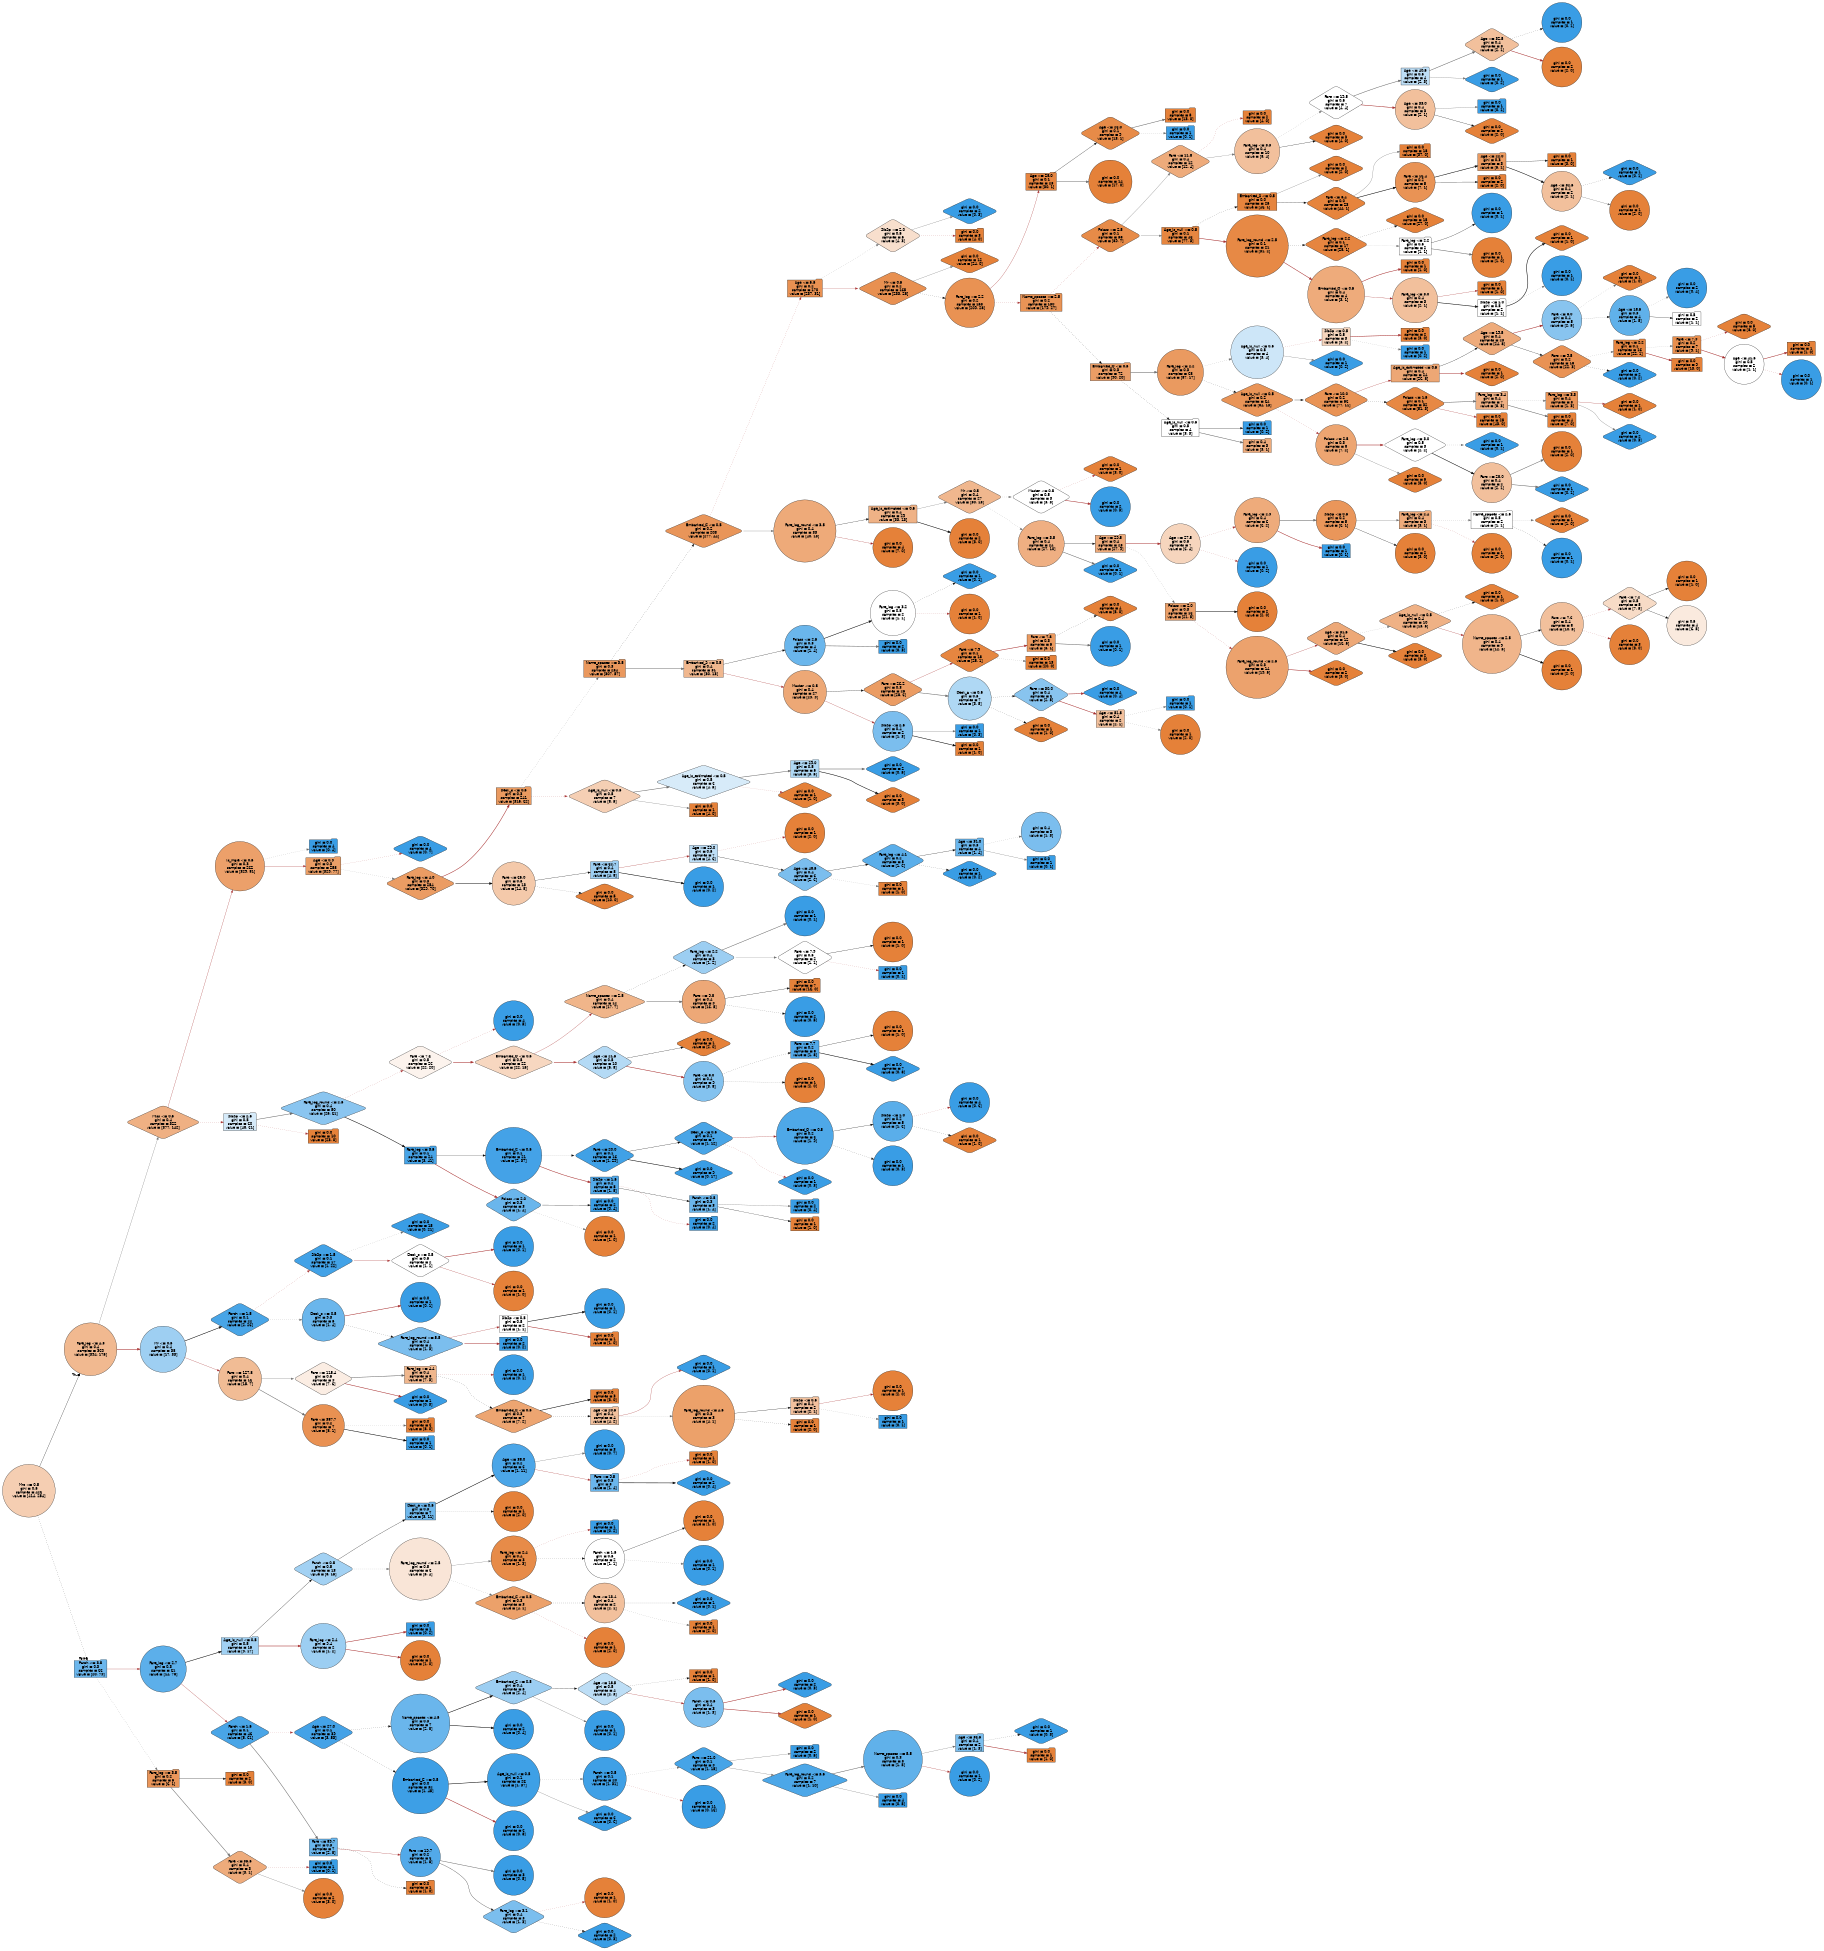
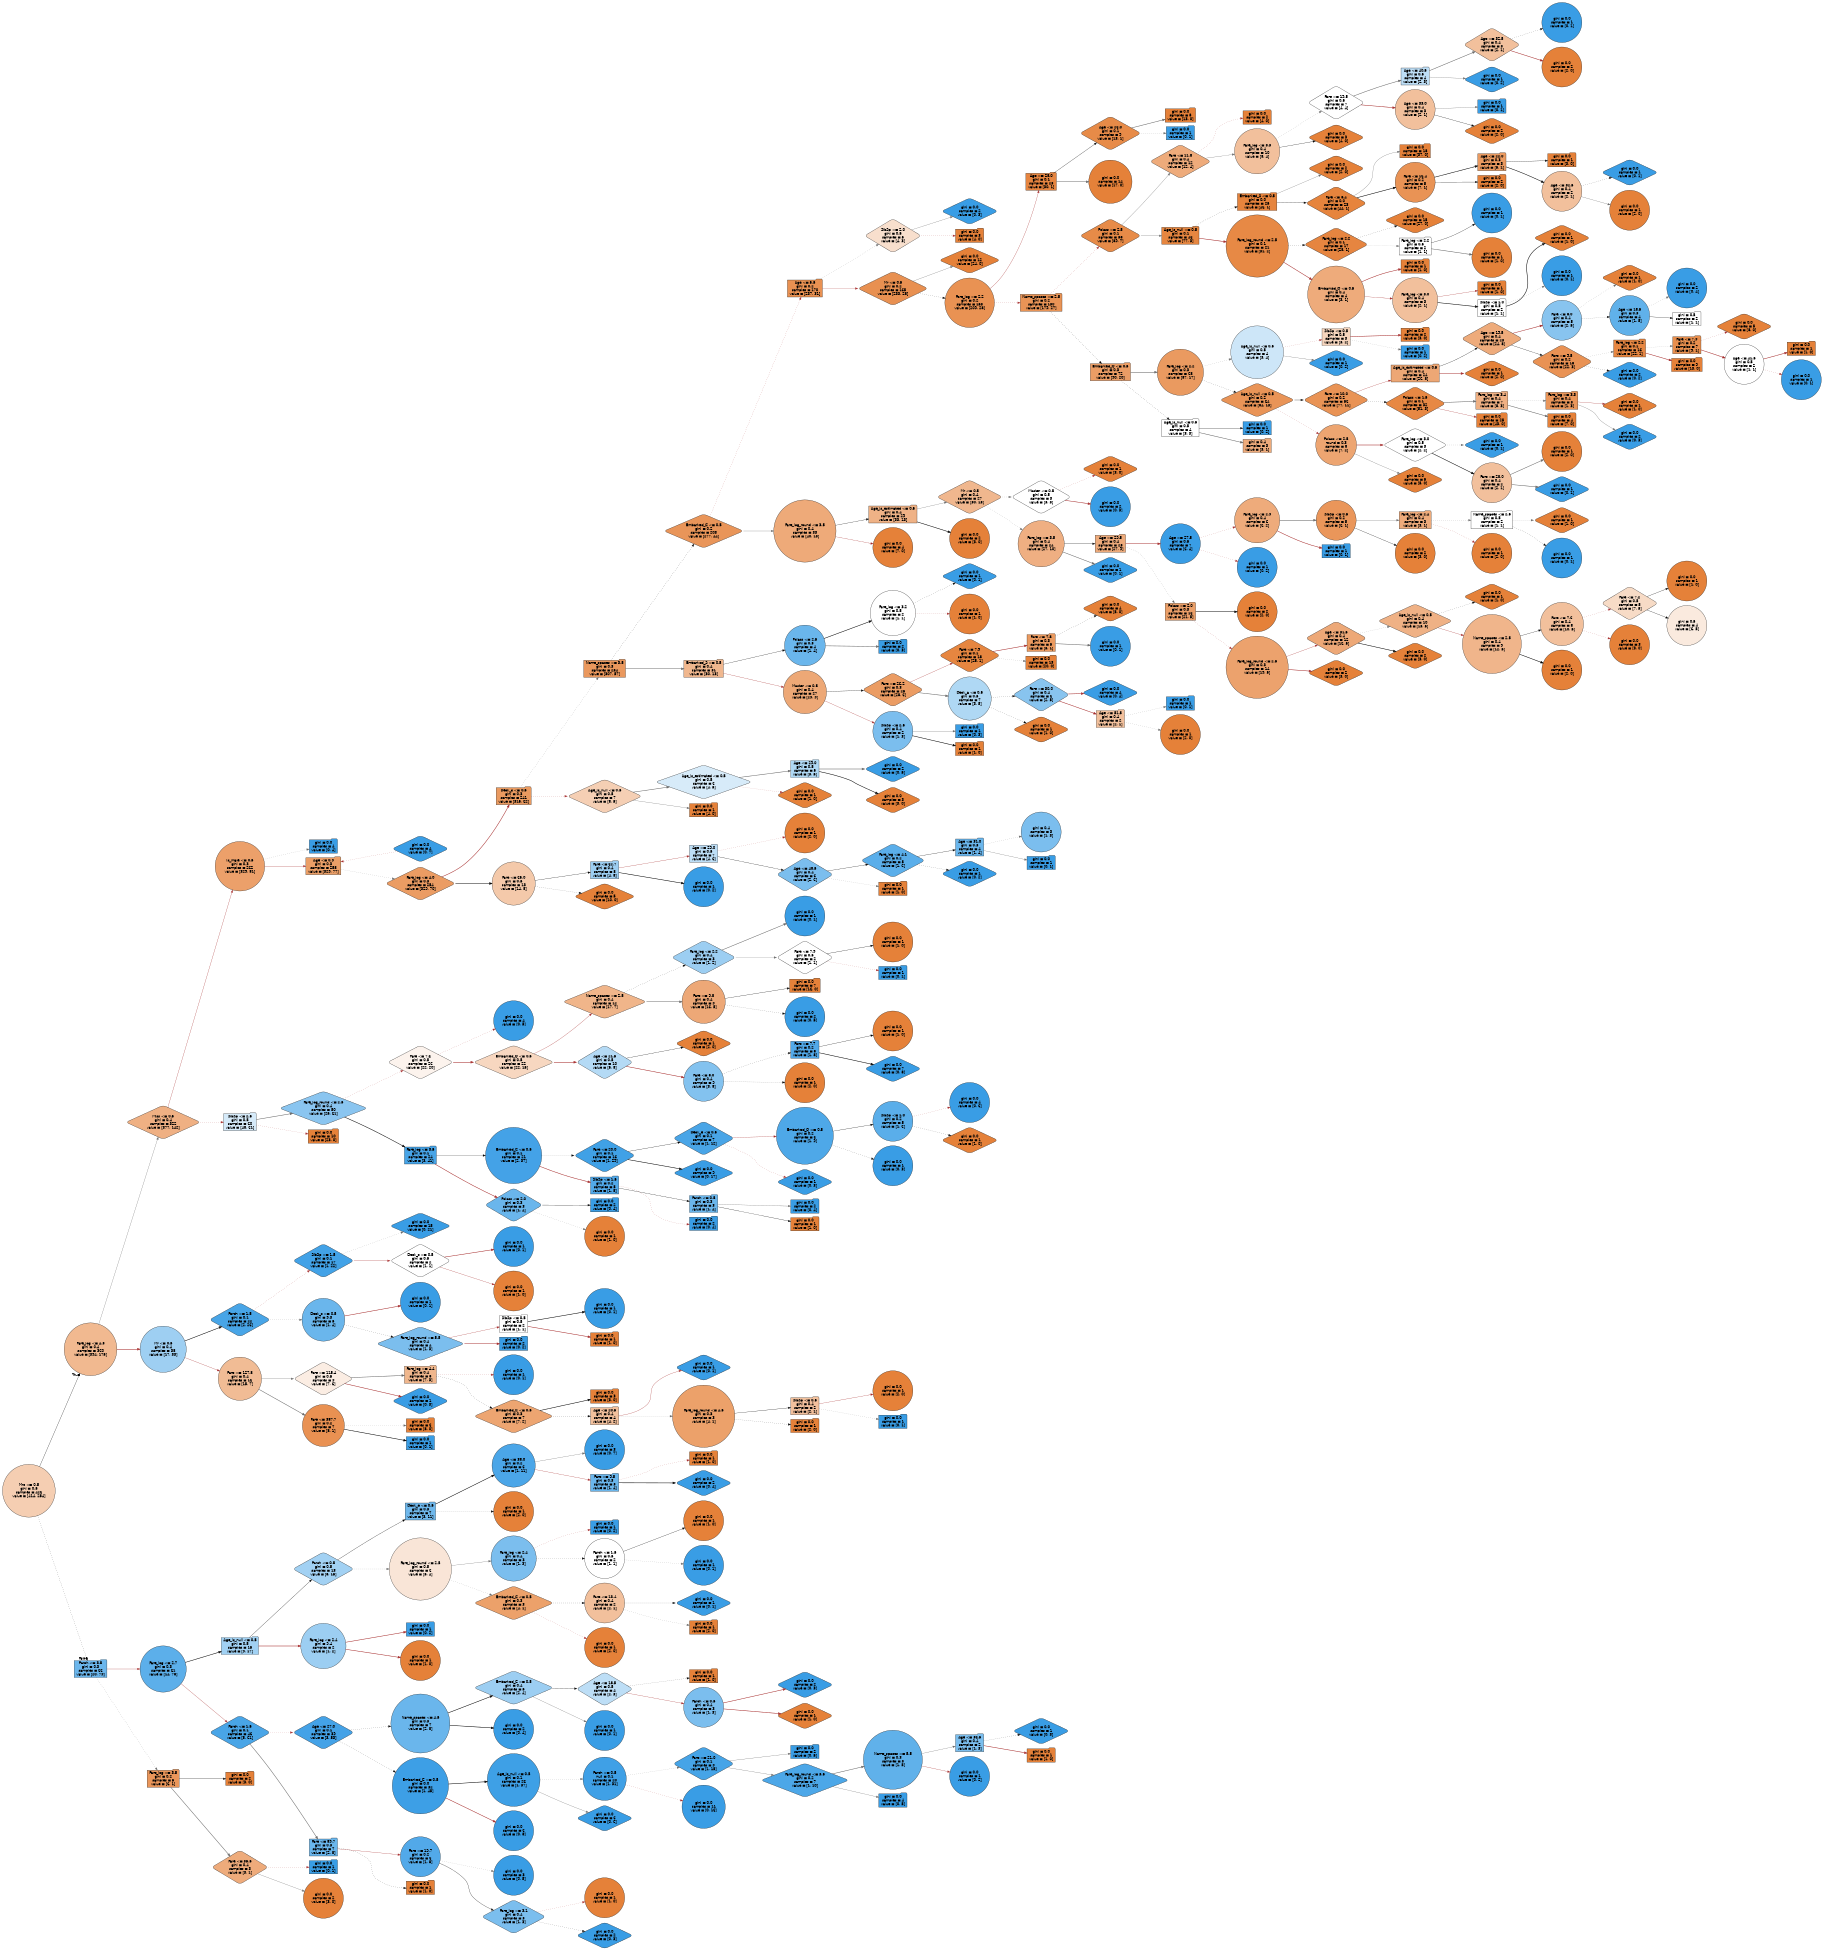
node "Pclass <= 2.5 gini = 0.3 samples = 8 value = [7, 2]": label "Pclass <= 2.5 gini = 0.3 samples = 8 value = [7, 2]" -> "Pclass <= 2.5 round = 0.3 samples = 8 value = [7, 2]"
node "Age <= 27.5 gini = 0.5 samples = 7 value = [6, 4]": fillcolor #e5813955 -> #399de5ff
edge "Age <= 0.9 gini = 0.3 samples = 258 value = [329, 77]" -> "gini = 0.0 samples = 4 value = [0, 7]": reversed
node "Fare <= 9.5 gini = 0.3 gini = 3 value = [1, 4]": label "Fare <= 9.5 gini = 0.3 gini = 3 value = [1, 4]" -> "Fare <= 9.5 gini = 0.3 samples = 3 value = [1, 4]"
node "Fare_log <= 2.4 gini = 0.4 samples = 3 value = [1, 3]": fillcolor #e58139eb -> #399de5aa
node "Parch <= 0.5 gini = 0.1 samples = 20 value = [1, 31]": label "Parch <= 0.5 gini = 0.1 samples = 20 value = [1, 31]" -> "Parch <= 0.5 null = 0.1 samples = 20 value = [1, 31]"
edge "Fare <= 19.7 gini = 0.2 samples = 6 value = [1, 8]" -> "gini = 0.0 samples = 3 value = [0, 5]": style bold -> dotted
